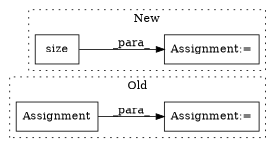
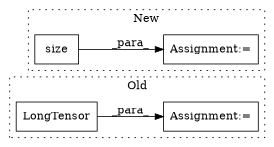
node "Assignment": label "Assignment" -> "LongTensor"
